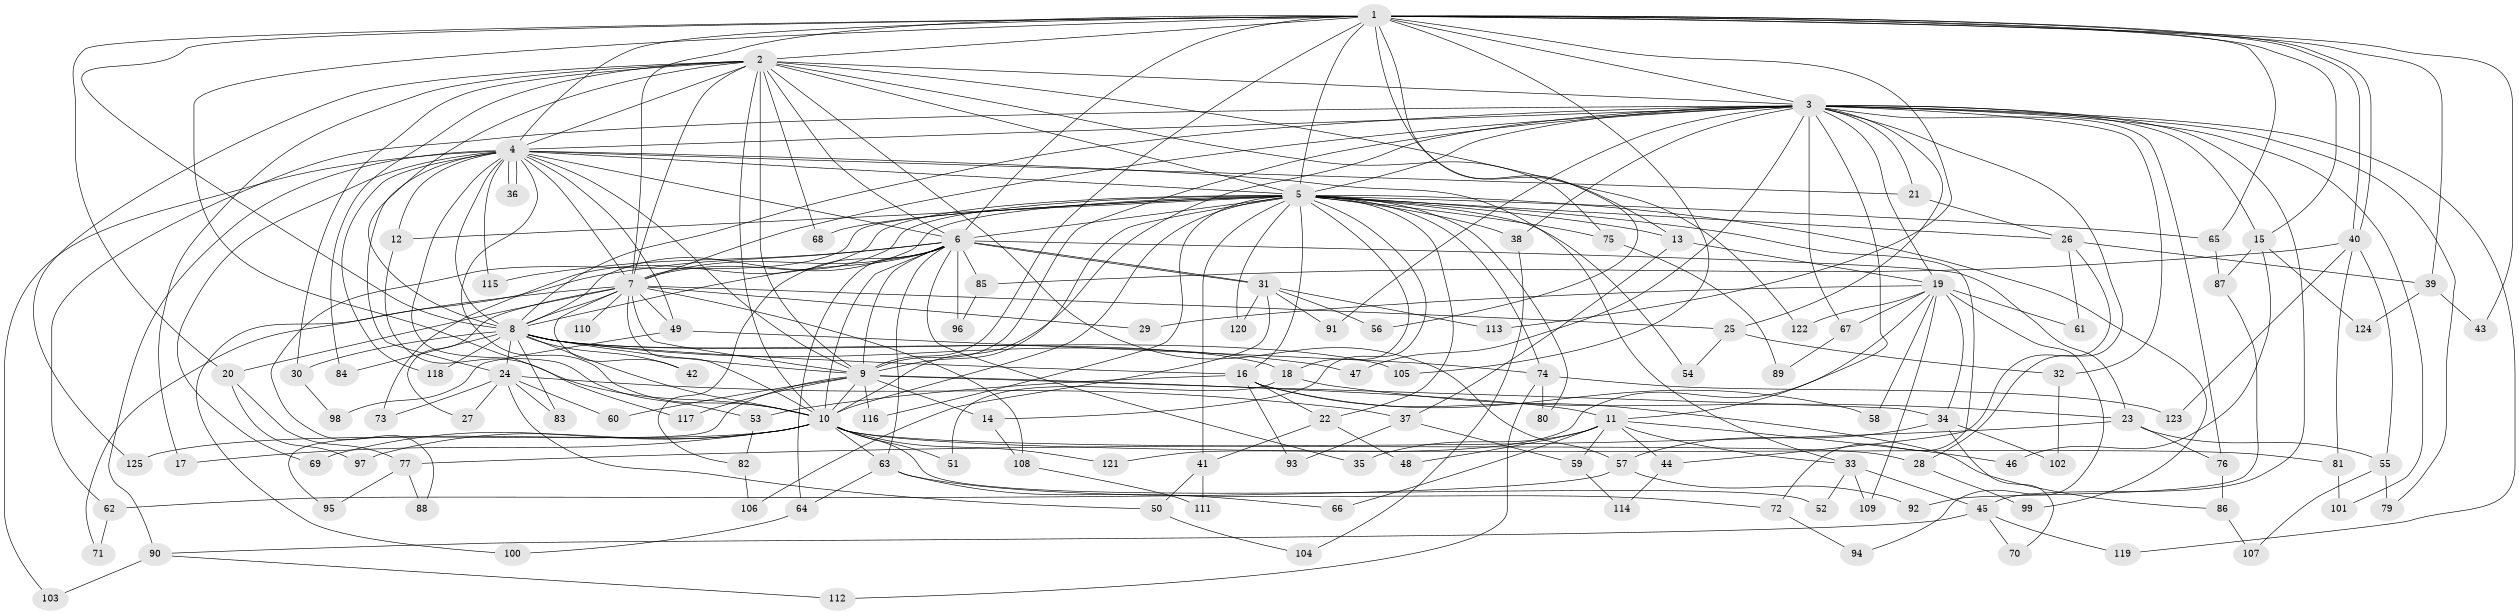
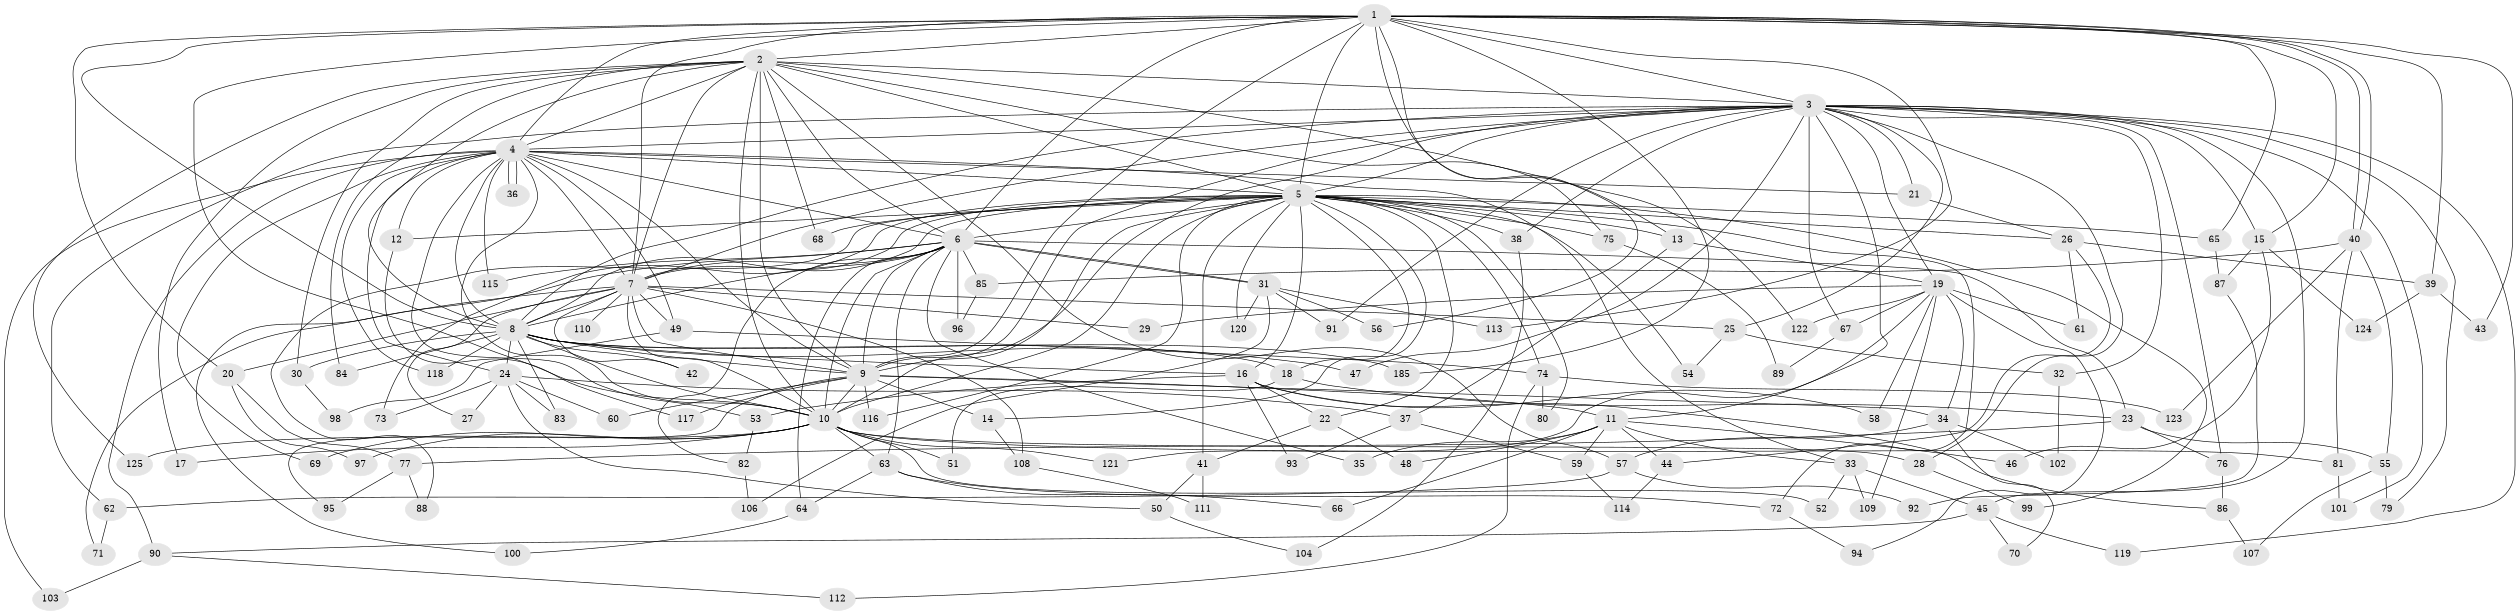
node "105": label "105" -> "185"
